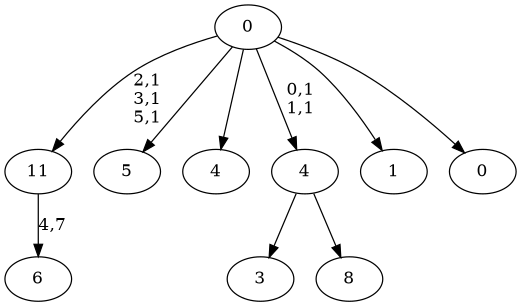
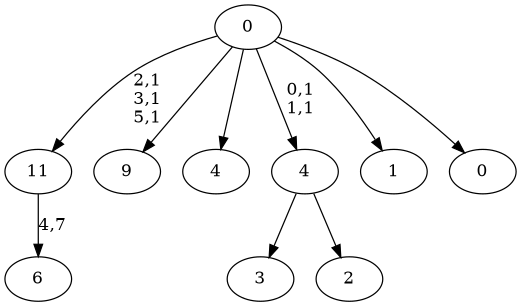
node "5": label "5" -> "9"
node "8": label "8" -> "2"
